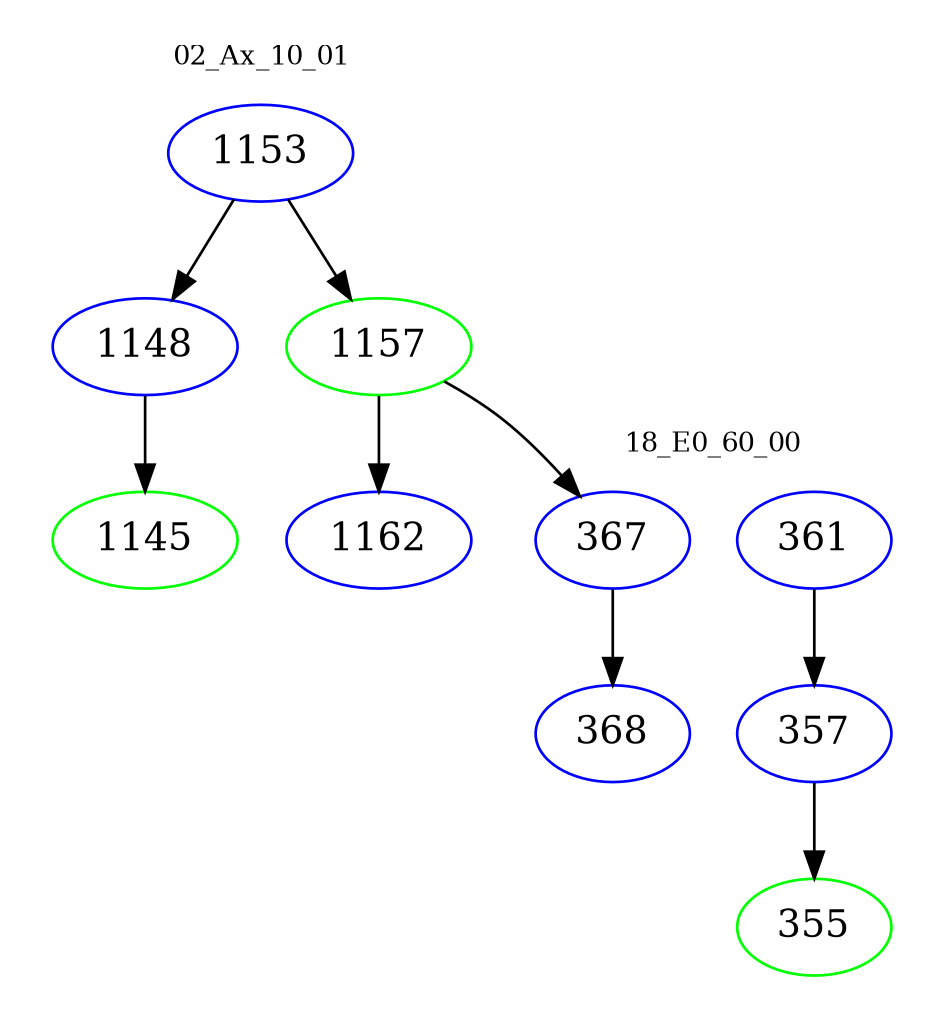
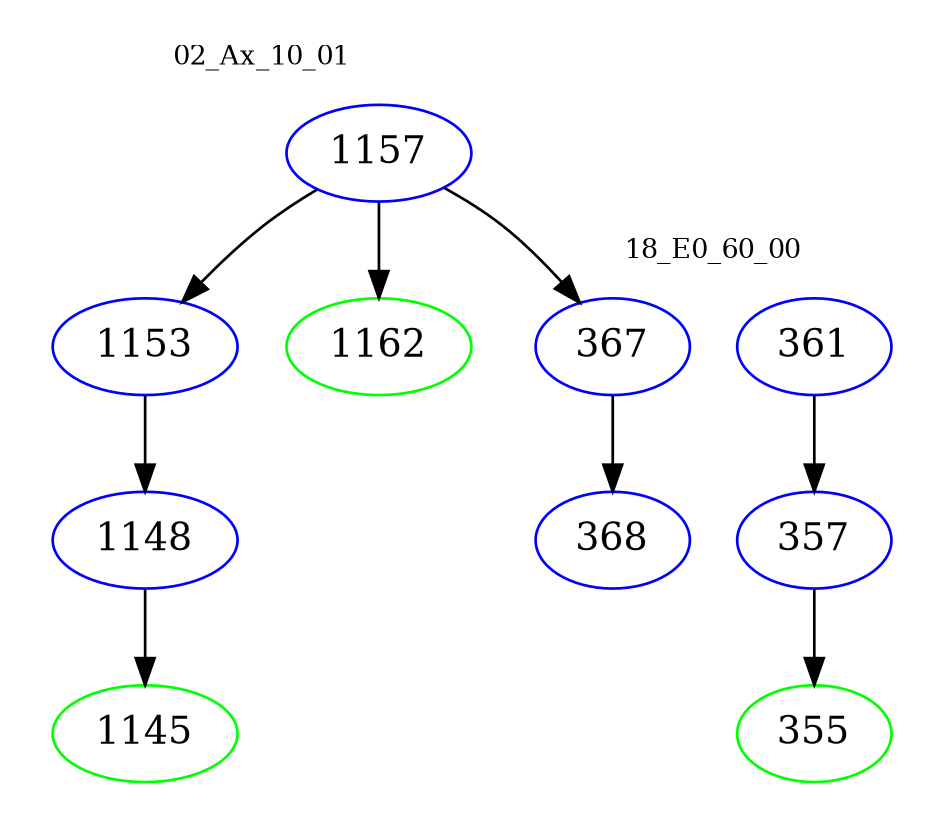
edge "1153" -> "1157": reversed
node "1157": color green -> blue
node "1162": color blue -> green
